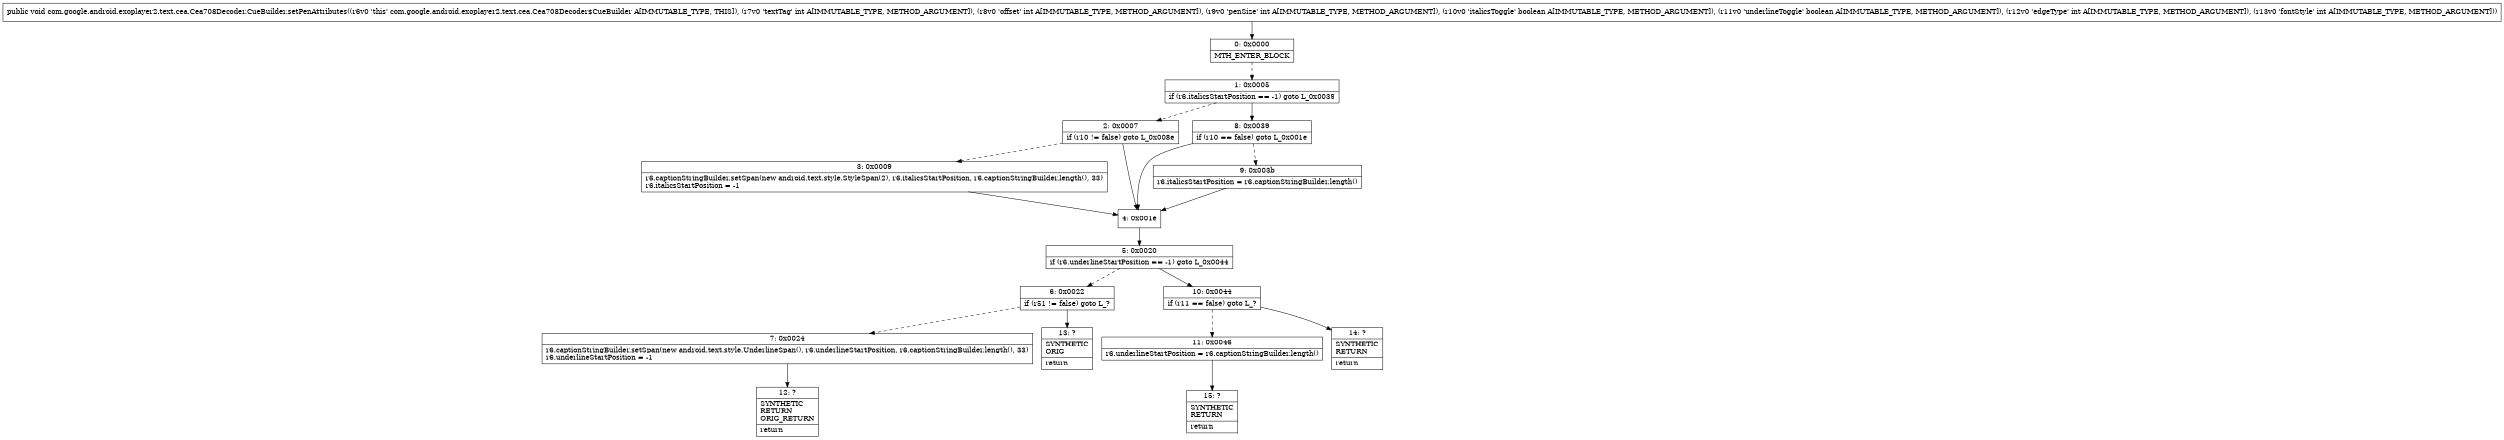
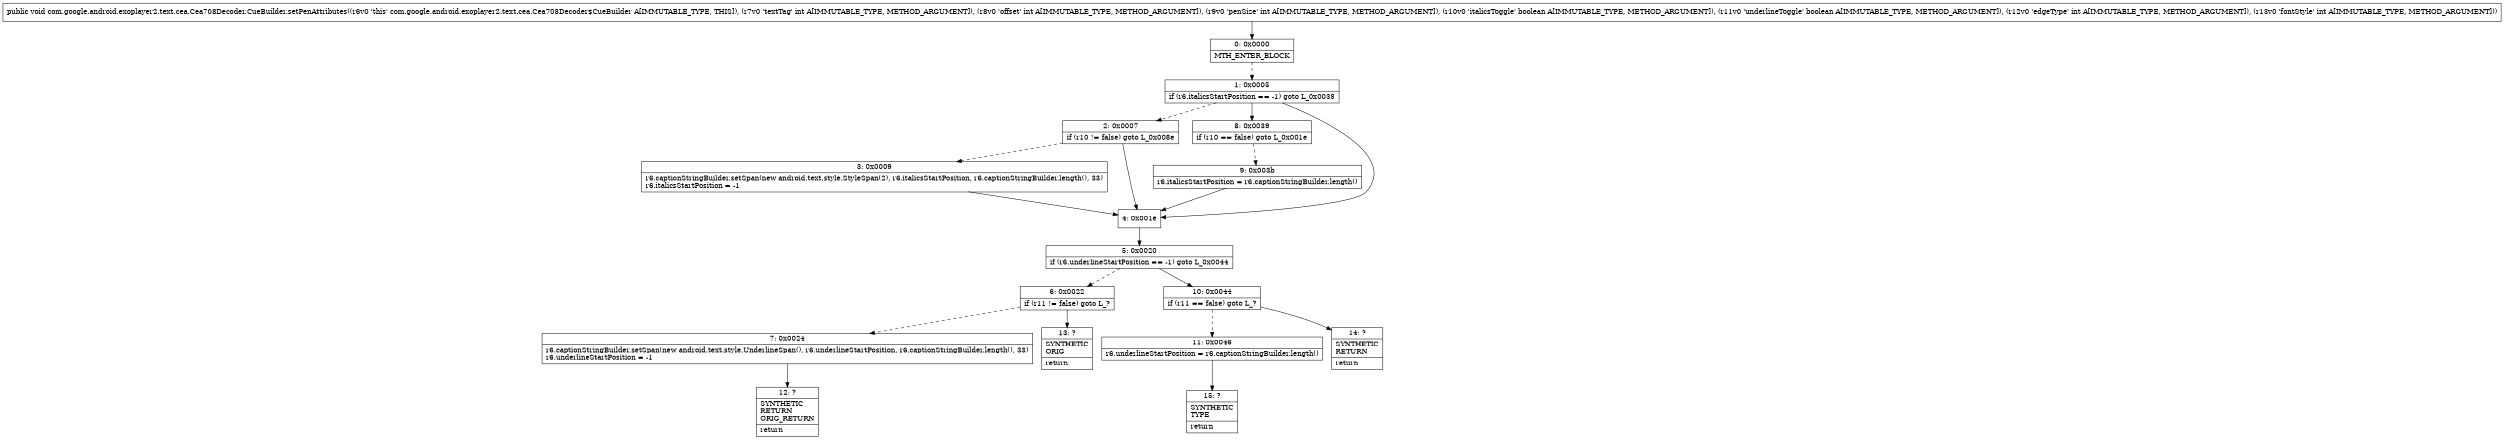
edge "8: 0x0039" -> "4: 0x001e": now "1: 0x0005" -> "4: 0x001e"
node "6: 0x0022": text "if (r51 != false) goto L_?" -> "if (r11 != false) goto L_?"
node "15: ?": text "RETURN" -> "TYPE"
